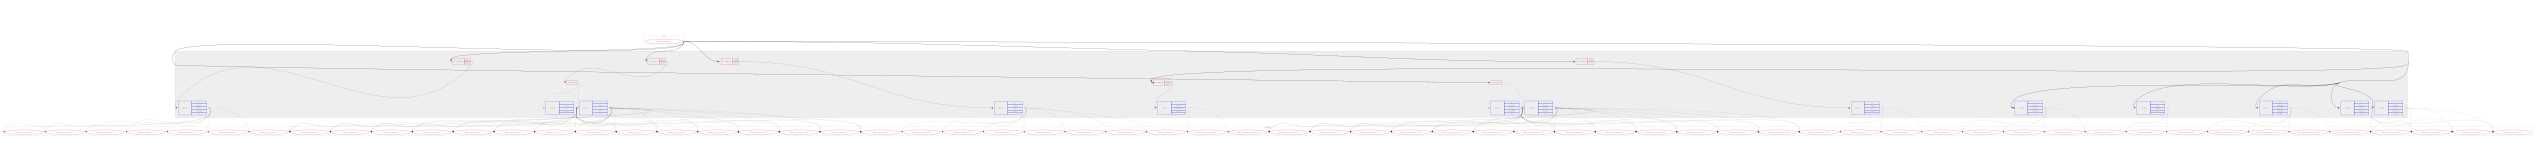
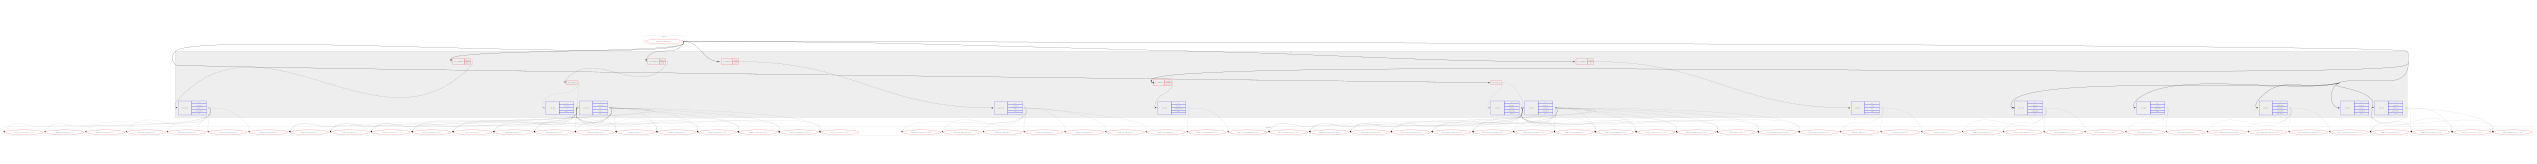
node "portage://dev-lang/lua-5.3.5": removed
